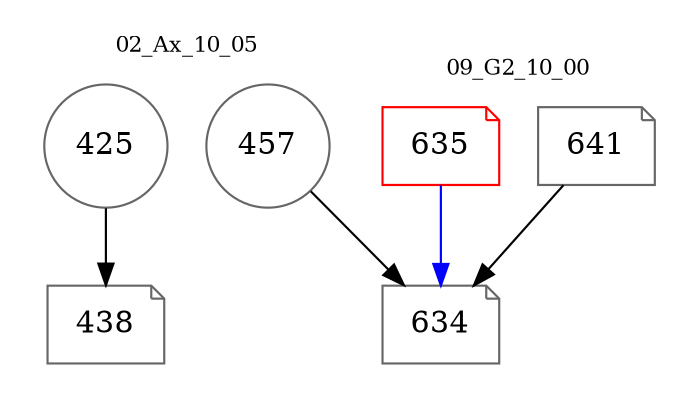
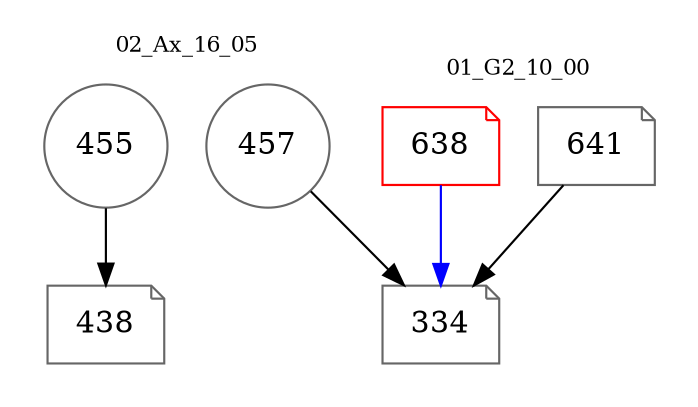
cluster "02_Ax_10_05": label "02_Ax_10_05" -> "02_Ax_16_05"
cluster "09_G2_10_00": label "09_G2_10_00" -> "01_G2_10_00"
node "425": label "425" -> "455"
node "635": label "635" -> "638"
node "634": label "634" -> "334"
